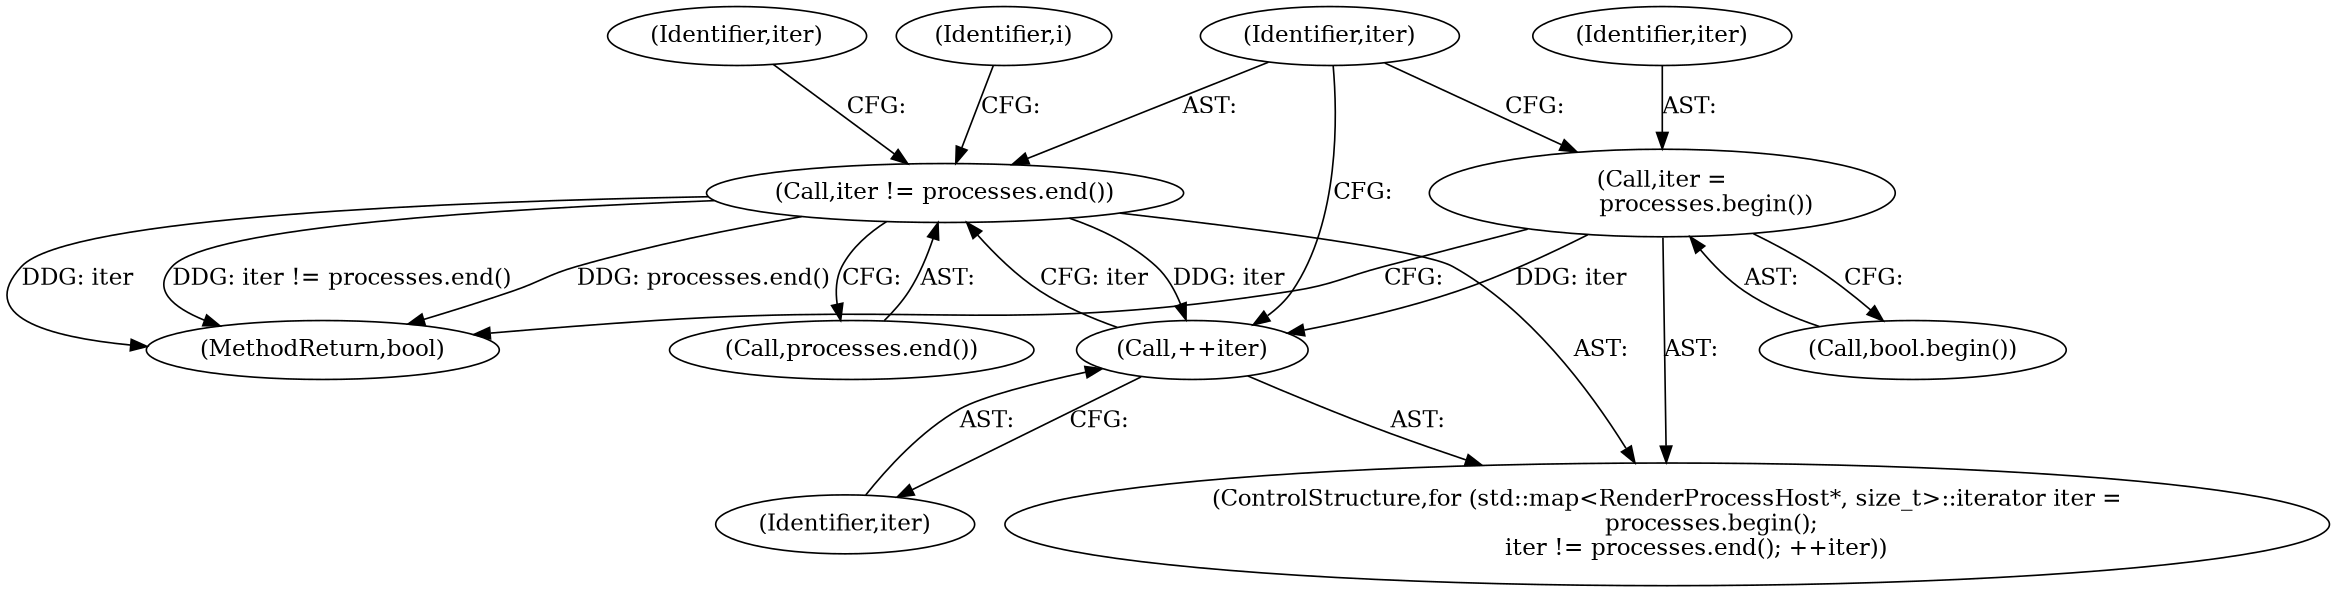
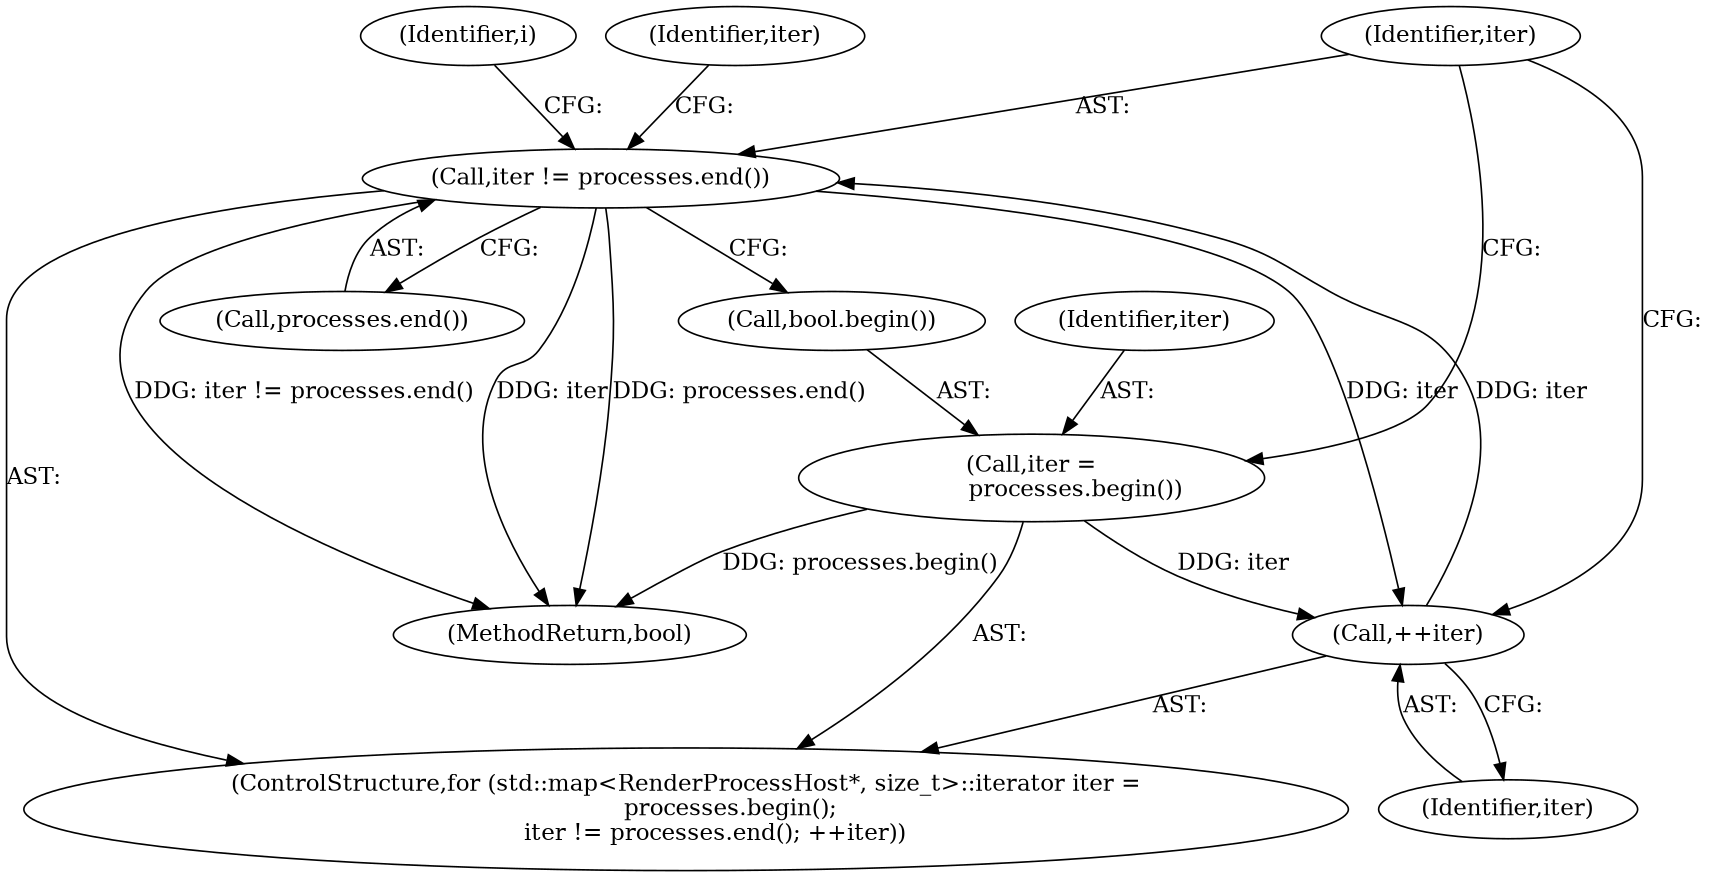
edge "(Call,iter = processes.begin())" -> "(Call,bool.begin())": now "(Call,iter != processes.end())" -> "(Call,bool.begin())"
edge "(Call,++iter)" -> "(Call,iter != processes.end())": label "CFG: iter" -> "DDG: iter"
edge "(Call,iter = processes.begin())" -> "(MethodReturn,bool)": label "CFG: " -> "DDG: processes.begin()"
